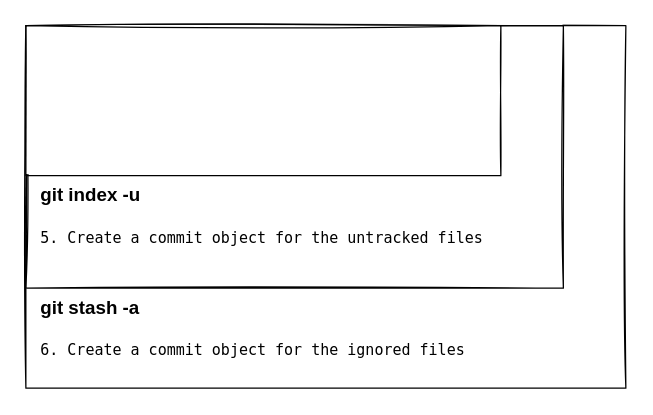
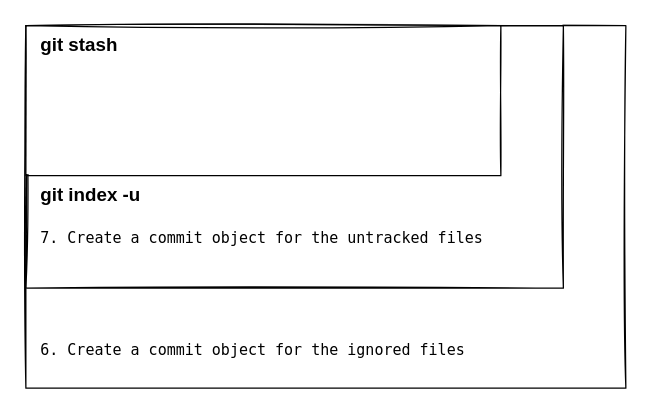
node "git stash": added
node "5. Create a commit object for the untracked files": label "5. Create a commit object for the untracked files" -> "7. Create a commit object for the untracked files"
node "git stash -a": removed
